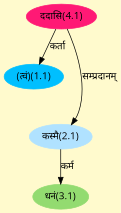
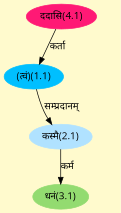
edge "ददासि(4.1)" -> "कस्मै(2.1)": now "(त्वं)(1.1)" -> "कस्मै(2.1)"
